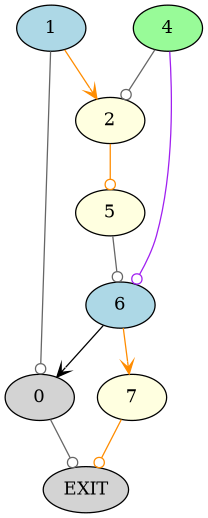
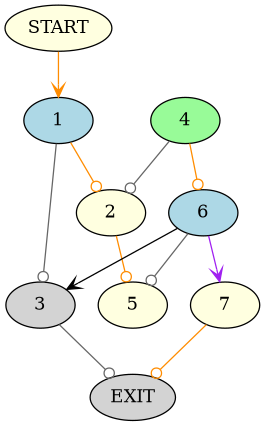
node "START": added
edge "1" -> "2": arrowhead vee -> odot
edge "4" -> "6": color purple -> darkorange
edge "5" -> "6": reversed
edge "6" -> "7": color darkorange -> purple
node "0": label "0" -> "3"
